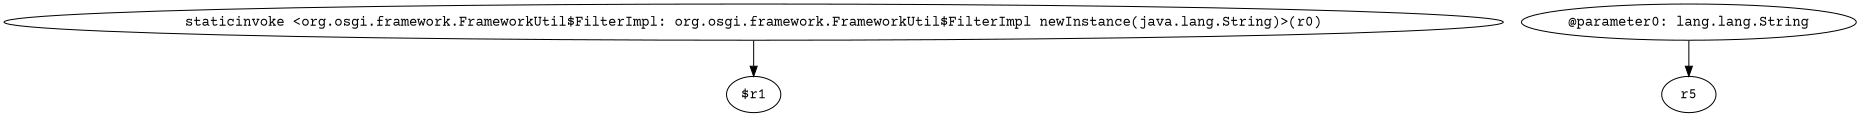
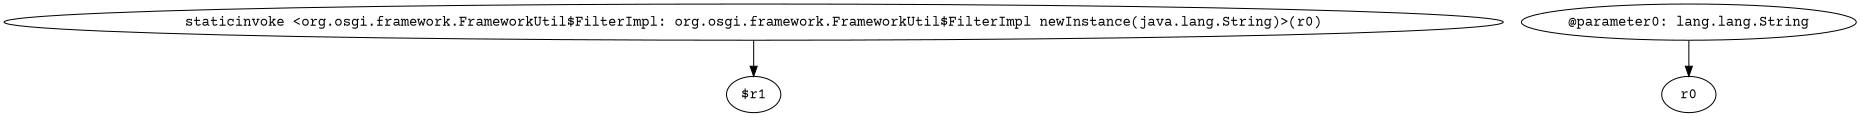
node "r5": label "r5" -> "r0"
